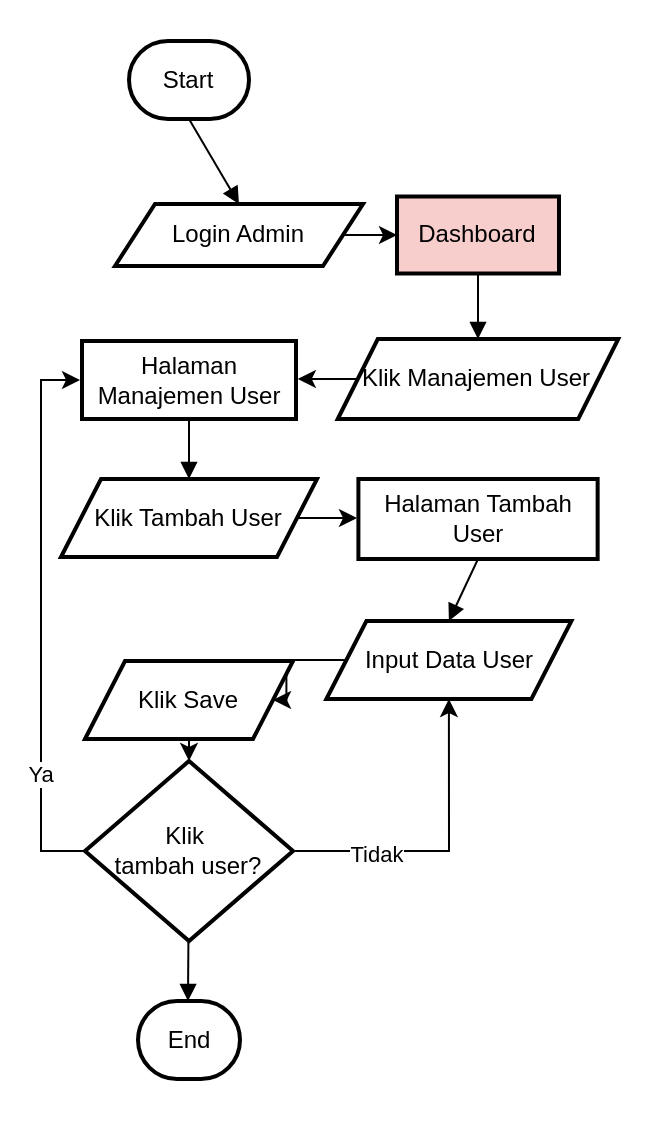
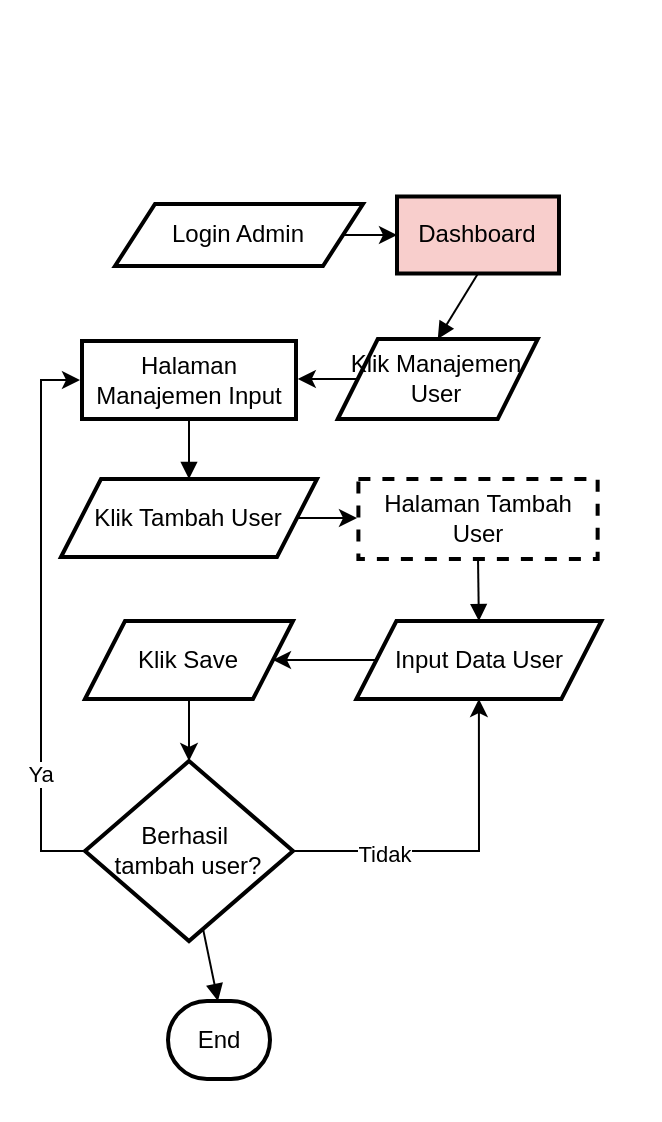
node "Start": removed
edge "Start" -> "Login Admin": removed
node "Klik Manajemen User": size 281x80 -> 200x80
node "Halaman Manajemen User": label "Halaman Manajemen User" -> "Halaman Manajemen Input"
node "Halaman Tambah User": style solid -> dashed
node "Input Data User": moved (449, 660) -> (479, 660)
node "Klik Save": moved (189, 700) -> (189, 660)
node "Klik tambah user?": label "Klik tambah user?" -> "Berhasil tambah user?"
node "End": moved (189, 1040) -> (219, 1040)
